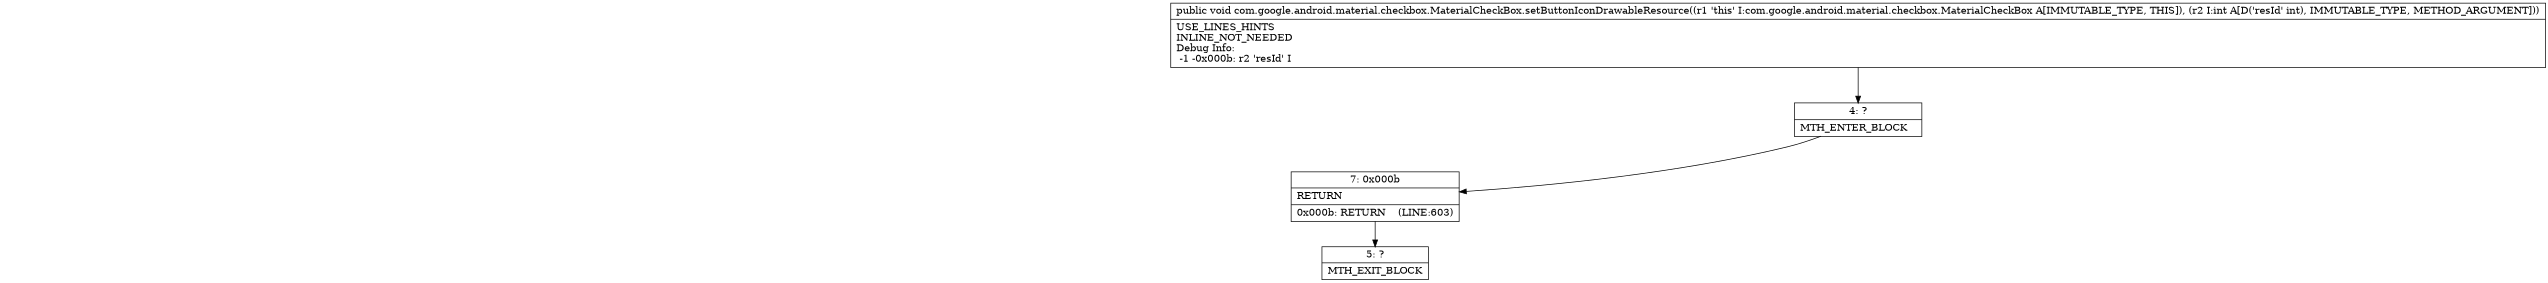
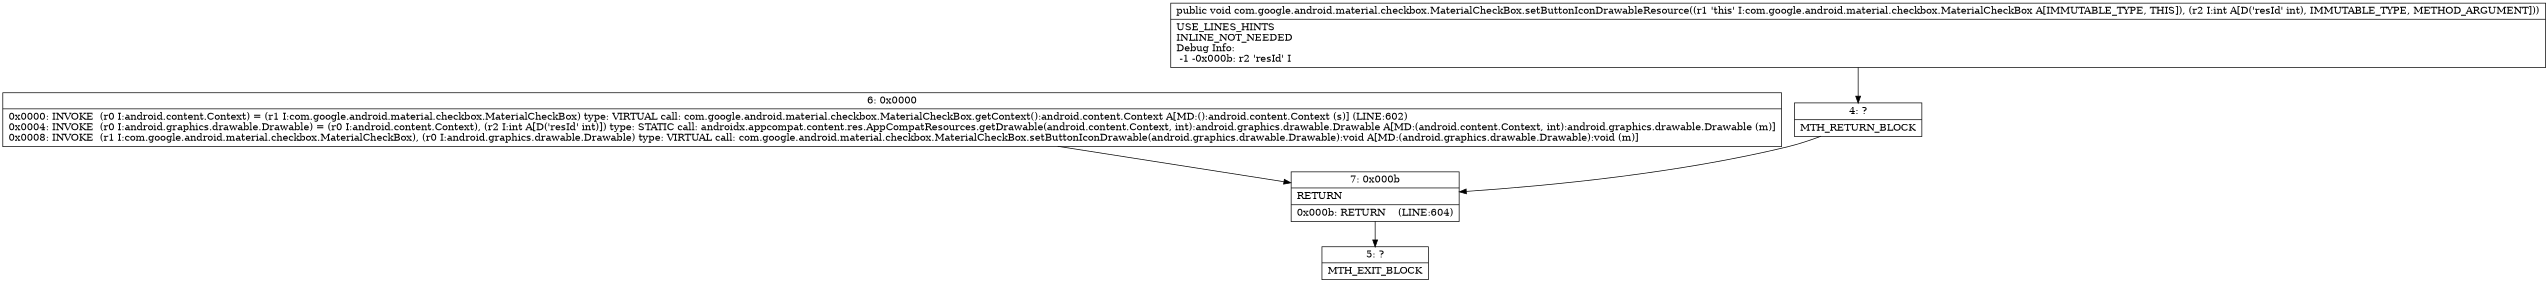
node "6: 0x0000": added
node "4: ?": text "MTH_ENTER_BLOCK" -> "MTH_RETURN_BLOCK"
node "7: 0x000b": text "0x000b: RETURN    (LINE:603)" -> "0x000b: RETURN    (LINE:604)"
